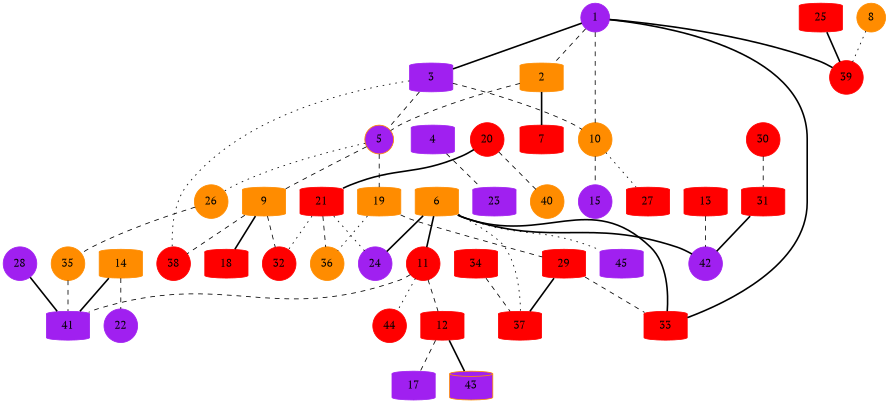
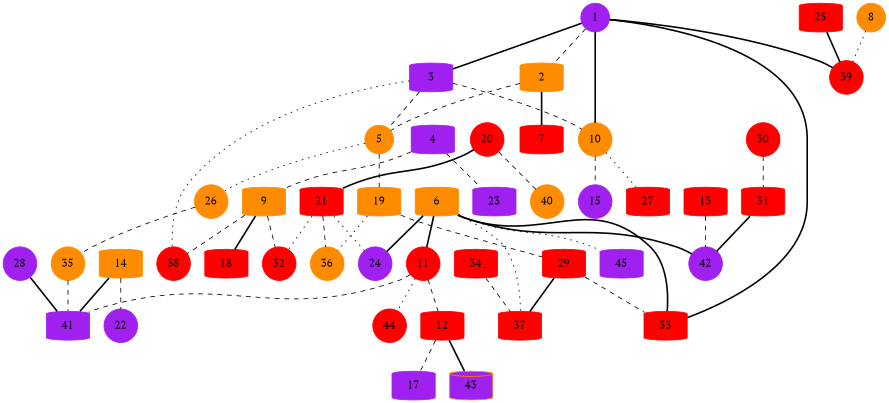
edge "1" -- "10": style dashed -> bold
node "5": fillcolor purple -> darkorange
edge "5" -- "9": now "4" -- "9"
